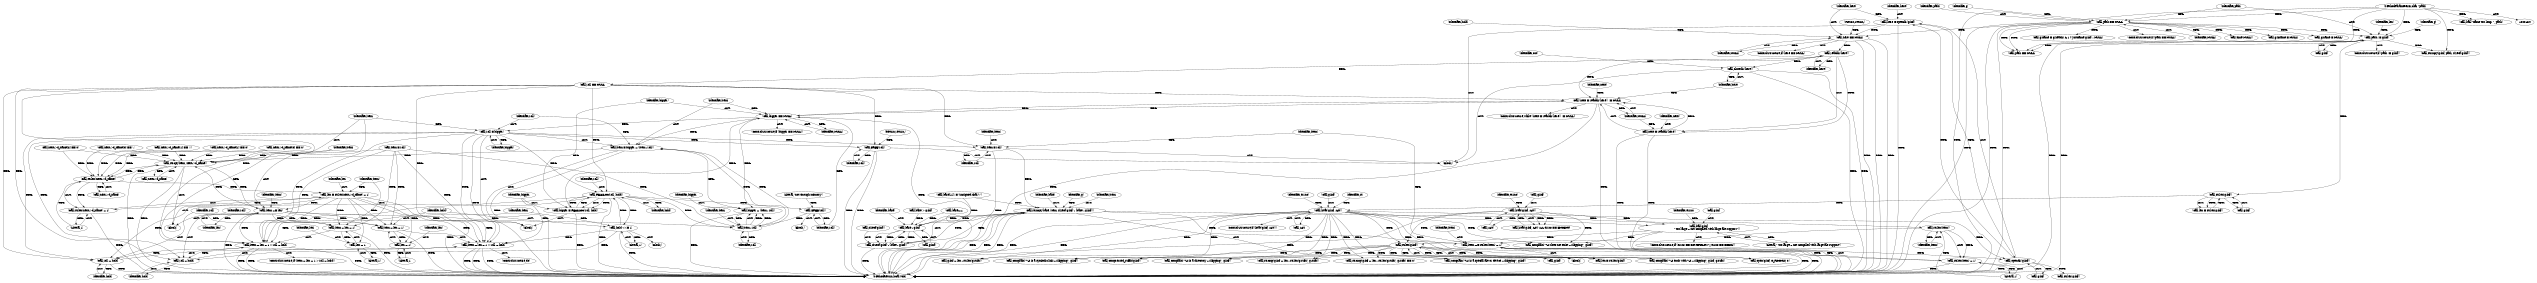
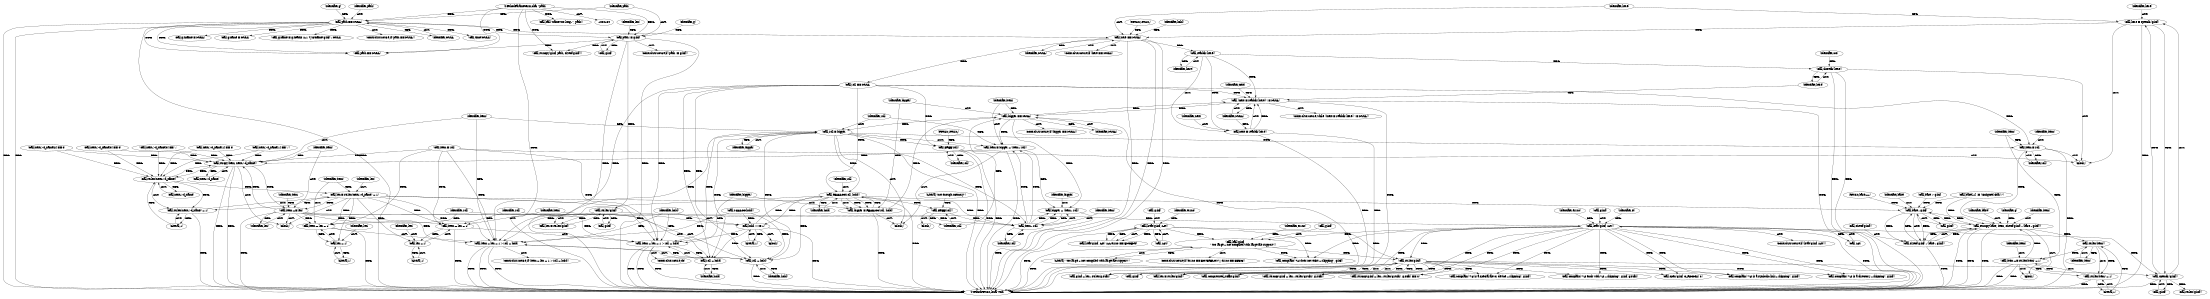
edge "(Call,readdir(here))" -> "(Call,roll == NULL)": now "(Call,here == NULL)" -> "(Call,roll == NULL)"
node "(Call,MALLOC(hold))": added
node "(Call,base++)": label "(Call,base++)" -> "(Return,base++)"
edge "(Call,strncpy(base, item, sizeof(g.inf) - (base - g.inf)))" -> "(Call,item += strlen(item) + 1)": reversed
edge "(Call,len = strlen(next->d_name) + 1)" -> "(MethodReturn,local void)": now "(Call,len = strlen(next->d_name) + 1)" -> "(Call,base - g.inf)"
